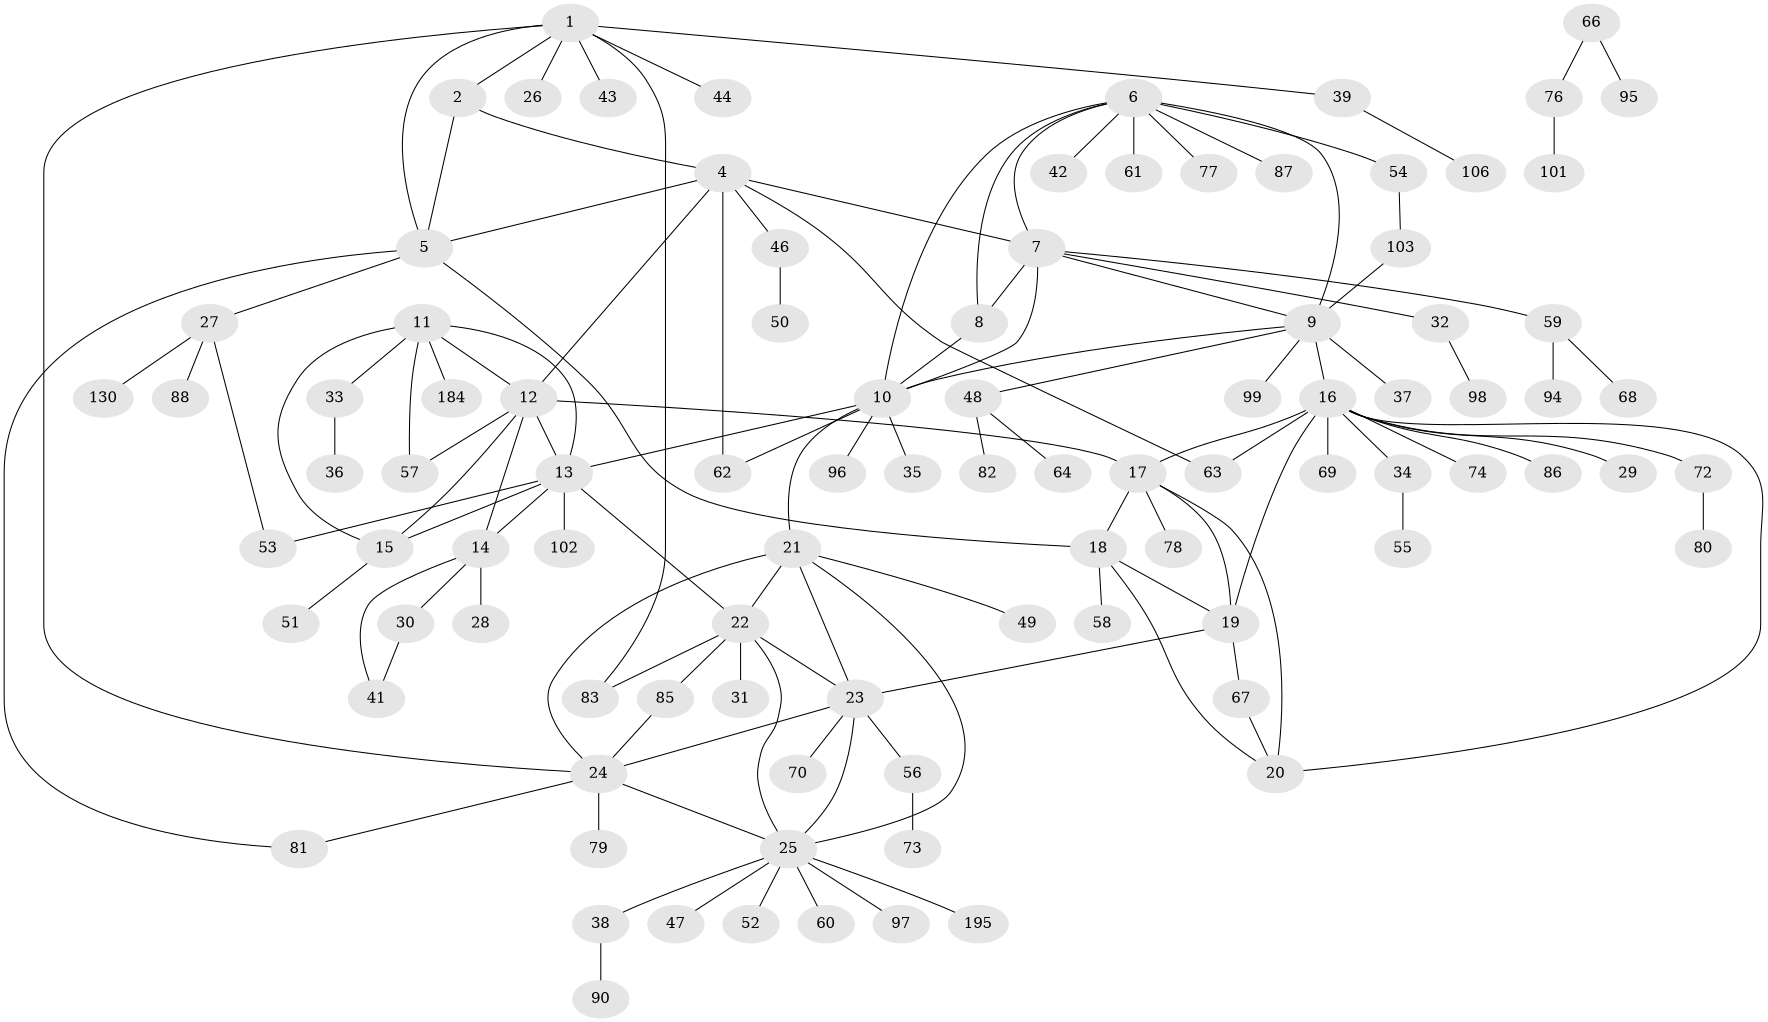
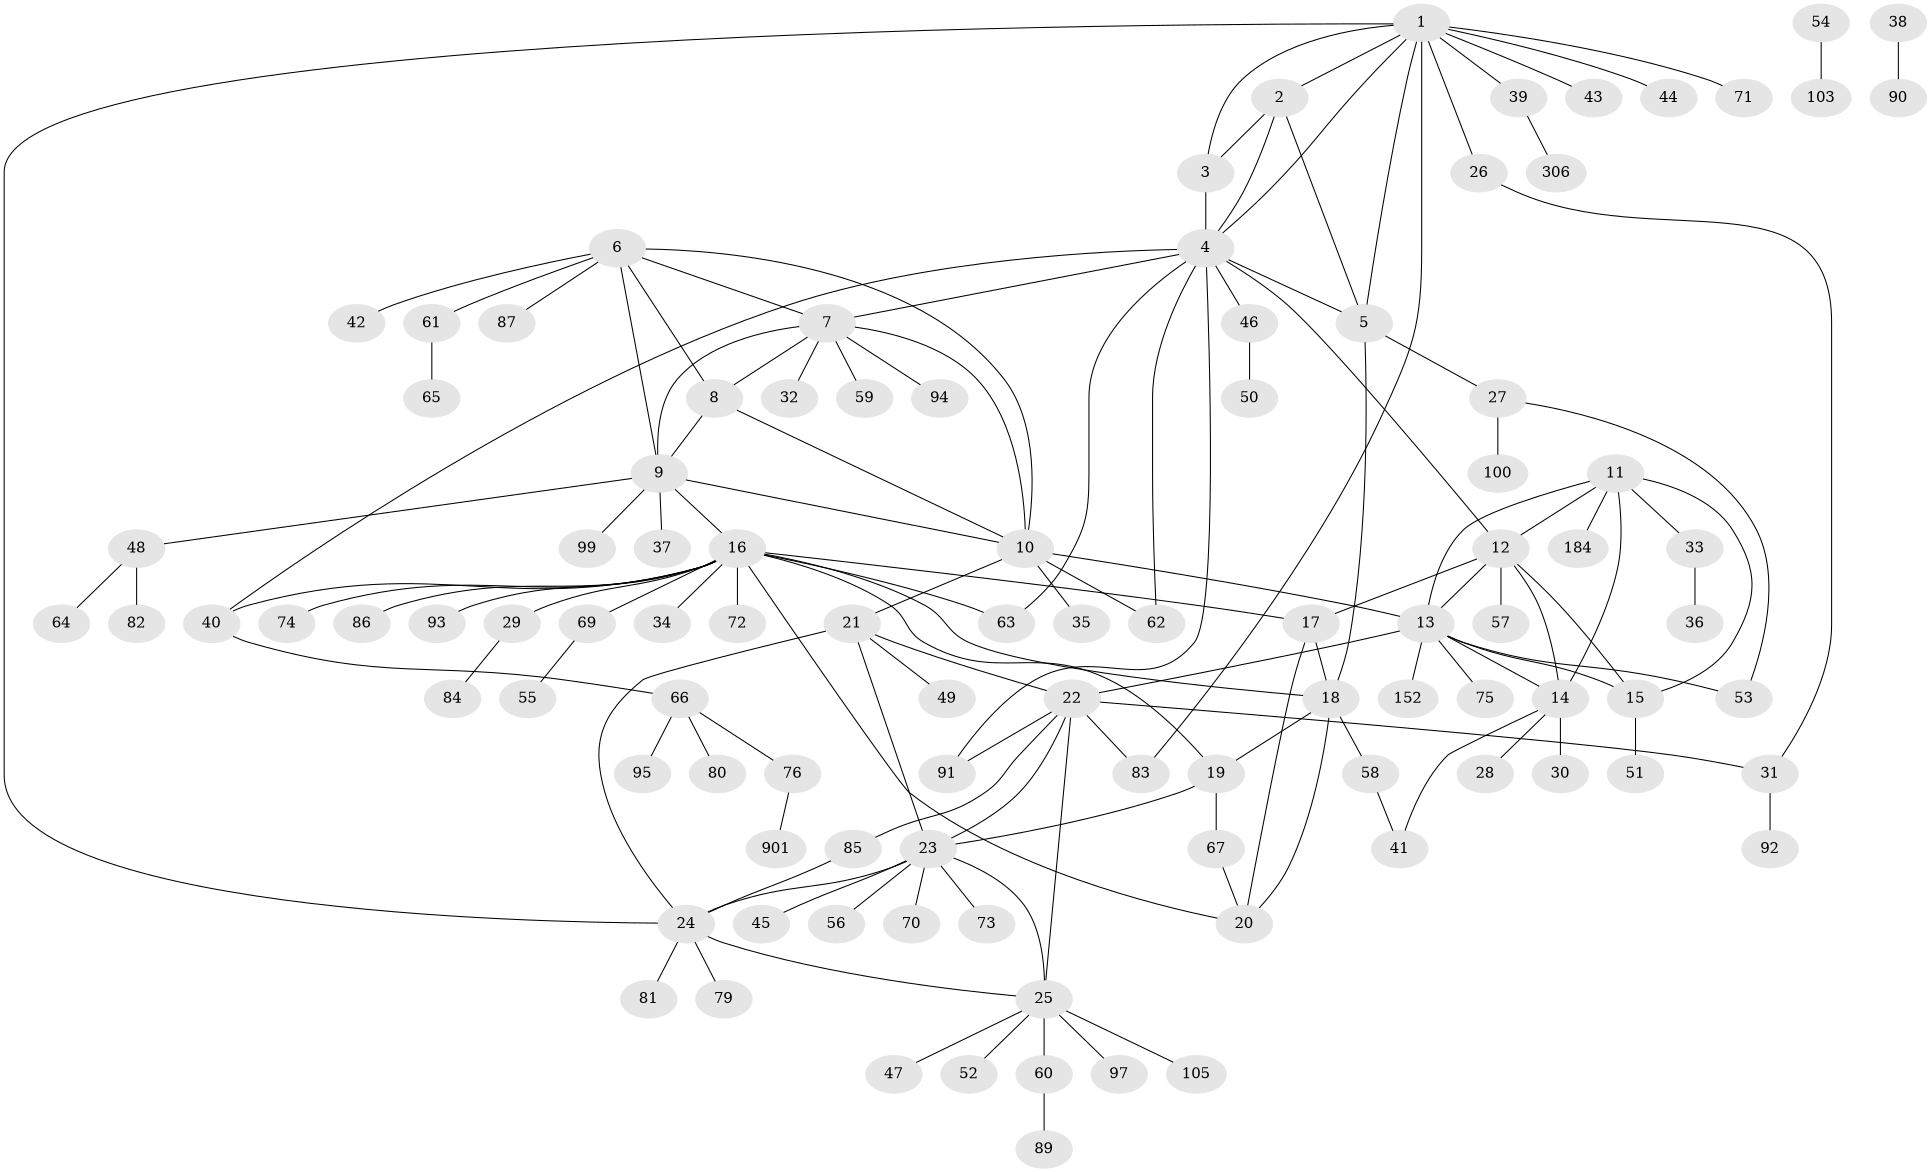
node "71": added
edge "1" -- "4": added
edge "6" -- "54": removed
node "3": added
node "77": removed
node "106": label "106" -> "306"
node "101": label "101" -> "901"
edge "103" -- "9": now "8" -- "9"
edge "26" -- "31": added
edge "59" -- "94": now "7" -- "94"
node "130": label "130" -> "100"
node "88": removed
edge "11" -- "57": now "11" -- "14"
node "65": added
node "98": removed
node "68": removed
node "96": removed
edge "5" -- "81": removed
edge "34" -- "55": now "69" -- "55"
edge "72" -- "80": now "66" -- "80"
edge "17" -- "19": removed
node "102": label "102" -> "152"
node "78": removed
node "40": added
node "93": added
edge "16" -- "18": added
edge "30" -- "41": now "58" -- "41"
node "84": added
node "75": added
edge "21" -- "25": removed
node "91": added
edge "56" -- "73": now "23" -- "73"
node "92": added
edge "25" -- "38": removed
node "45": added
node "195": label "195" -> "105"
node "89": added
